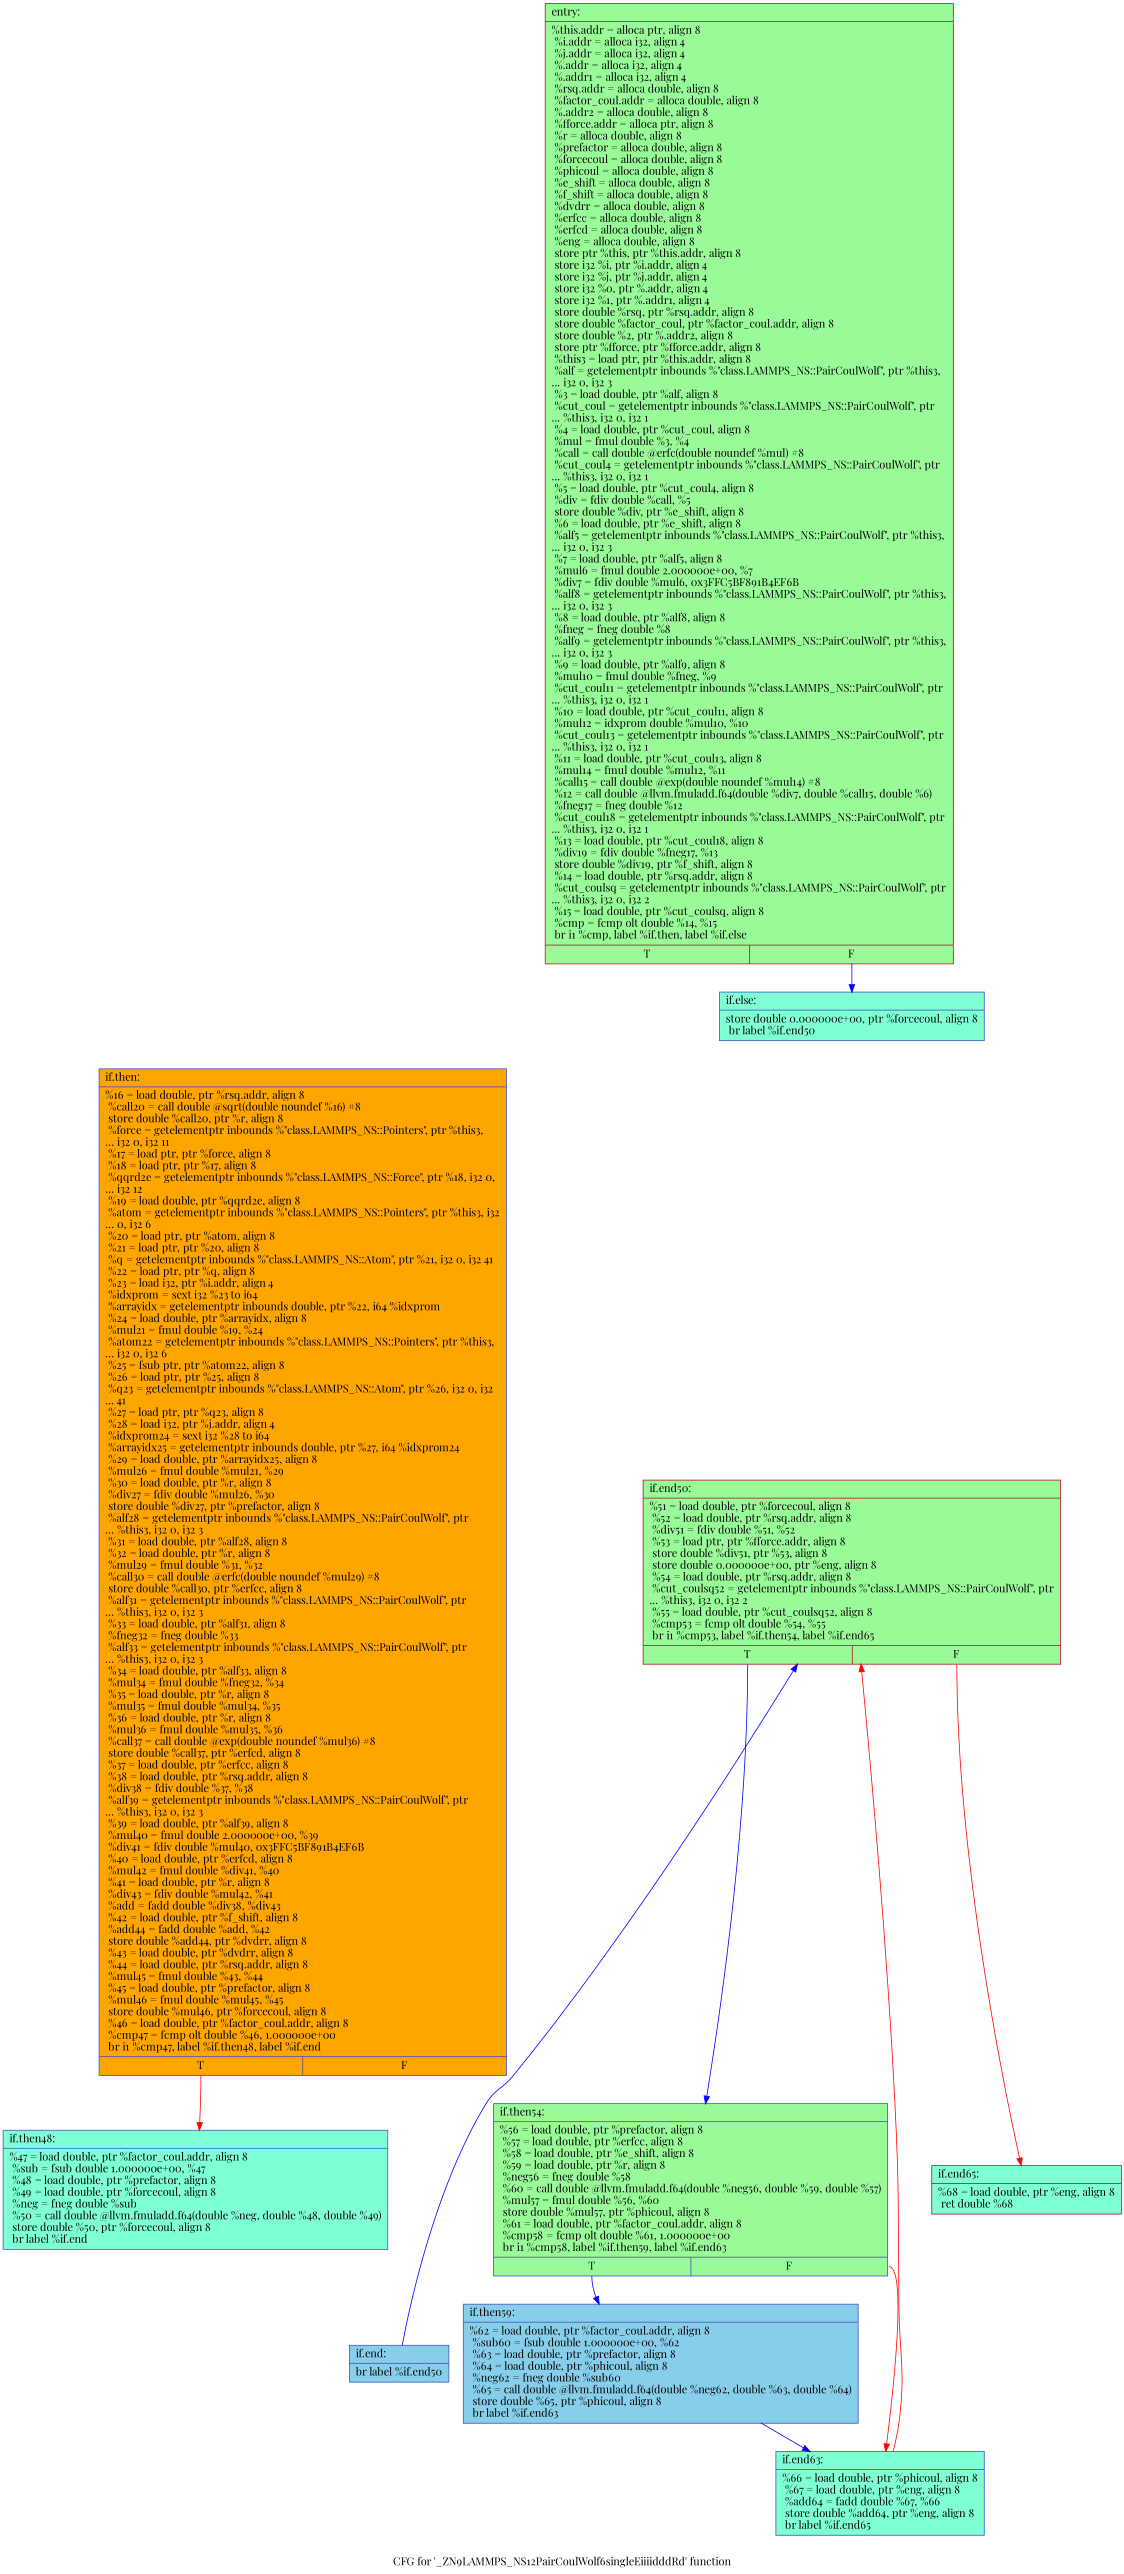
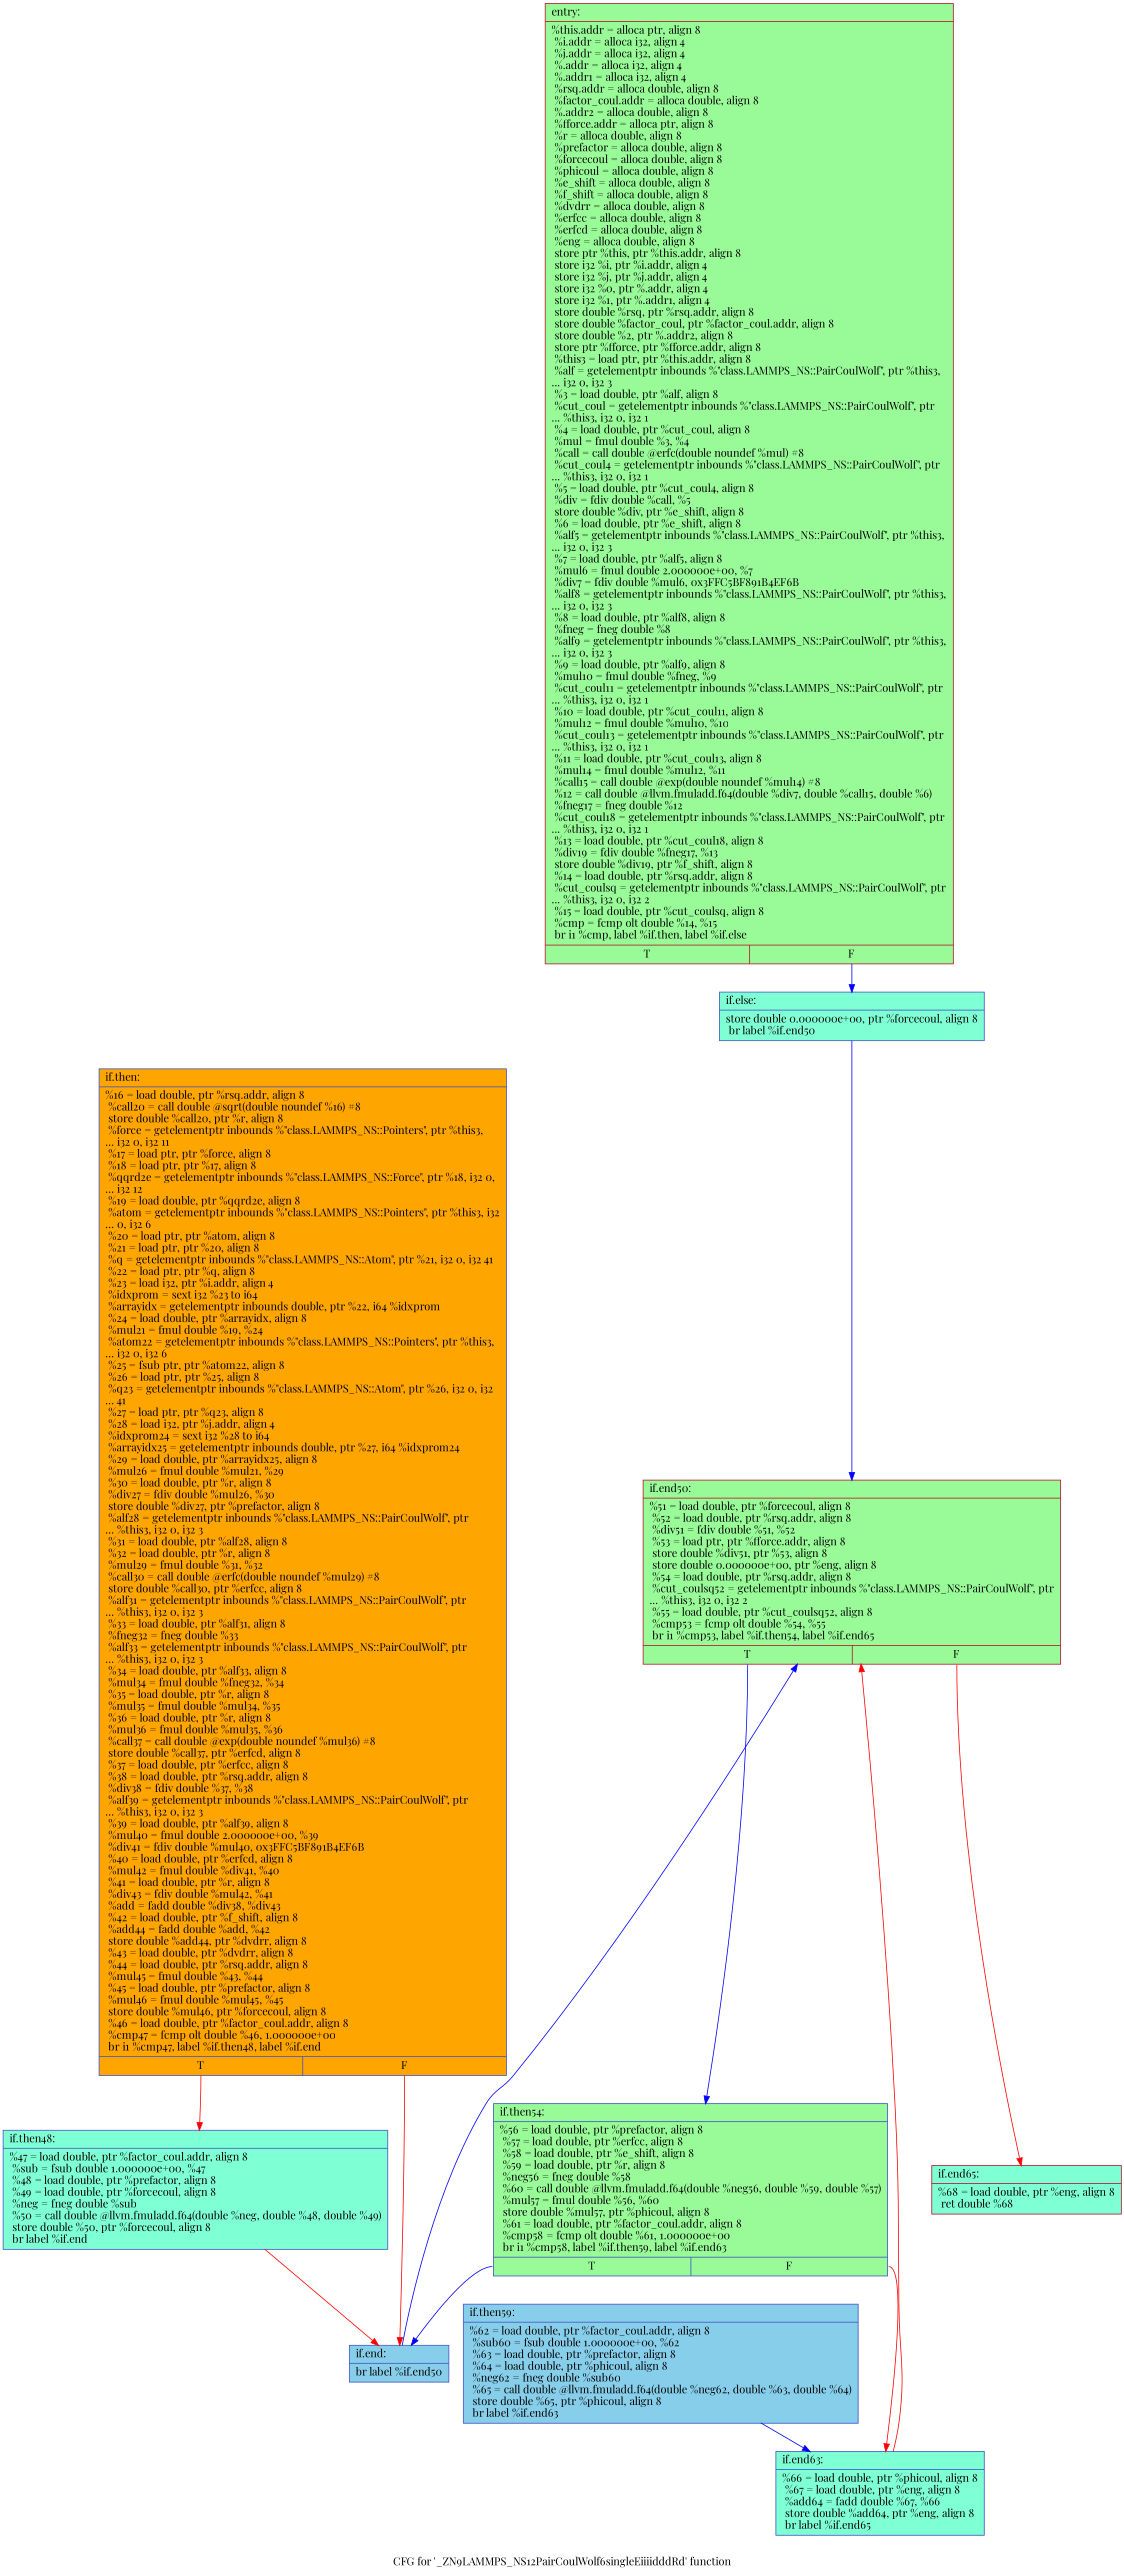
node "entry:": text "%mul12 = idxprom double %mul10, %10" -> "%mul12 = fmul double %mul10, %10"
edge "if.else:" -> "if.end50:": added
edge "if.then:" -> "if.end:": added
edge "if.then54:" -> "if.then59:": now "if.then54:" -> "if.end:"
edge "if.then48:" -> "if.end:": added
